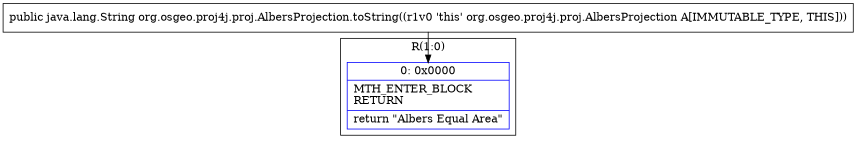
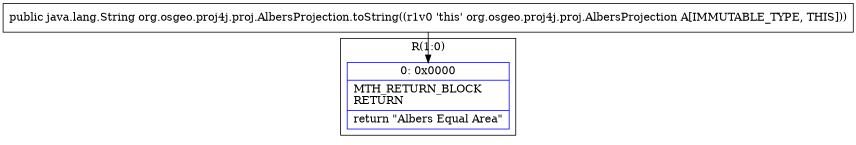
node "0: 0x0000": text "MTH_ENTER_BLOCK" -> "MTH_RETURN_BLOCK"
